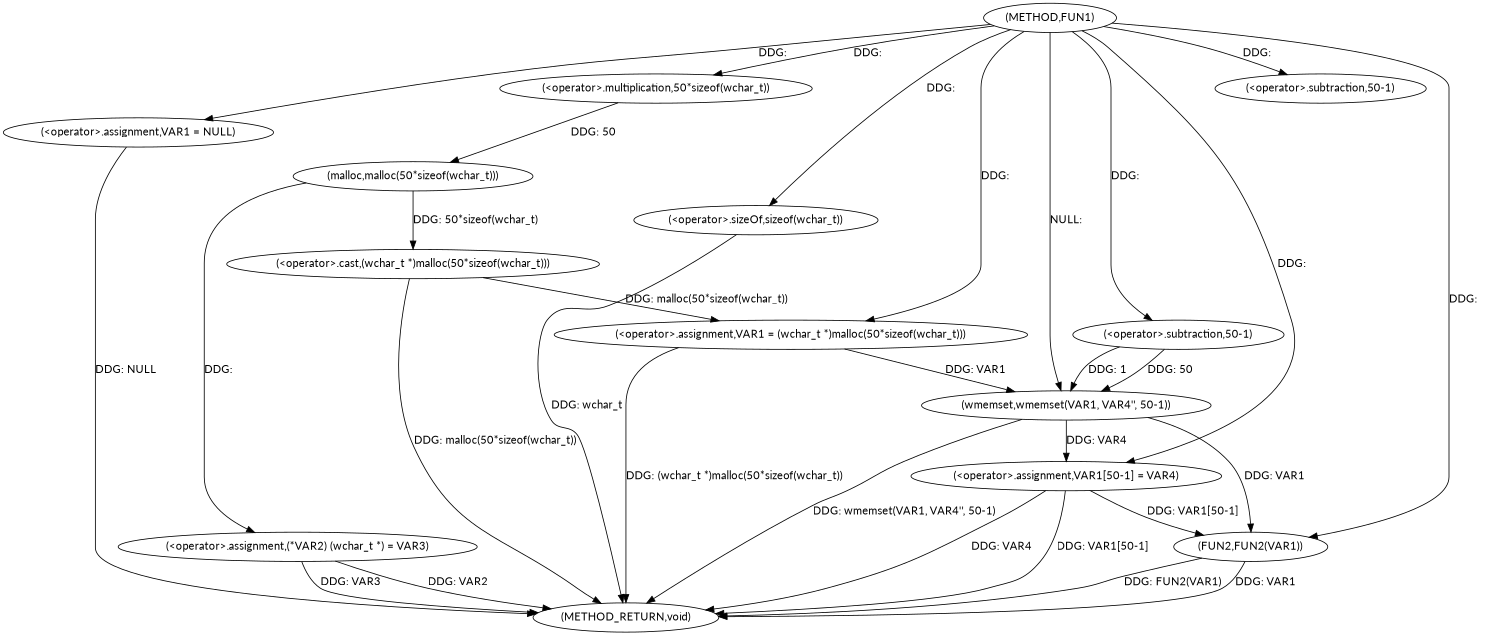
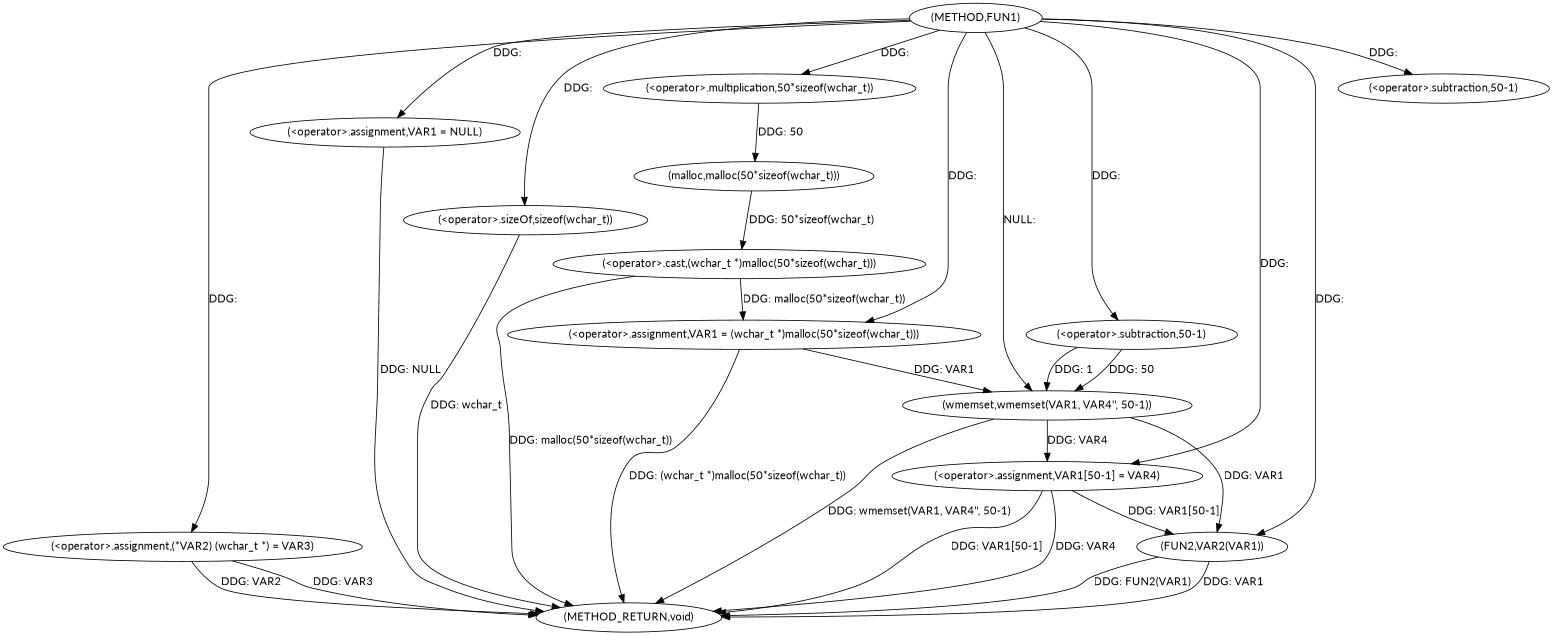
edge "(malloc,malloc(50*sizeof(wchar_t)))" -> "(<operator>.assignment,(*VAR2) (wchar_t *) = VAR3)": now "(METHOD,FUN1)" -> "(<operator>.assignment,(*VAR2) (wchar_t *) = VAR3)"
node "(FUN2,FUN2(VAR1))": label "(FUN2,FUN2(VAR1))" -> "(FUN2,VAR2(VAR1))"
